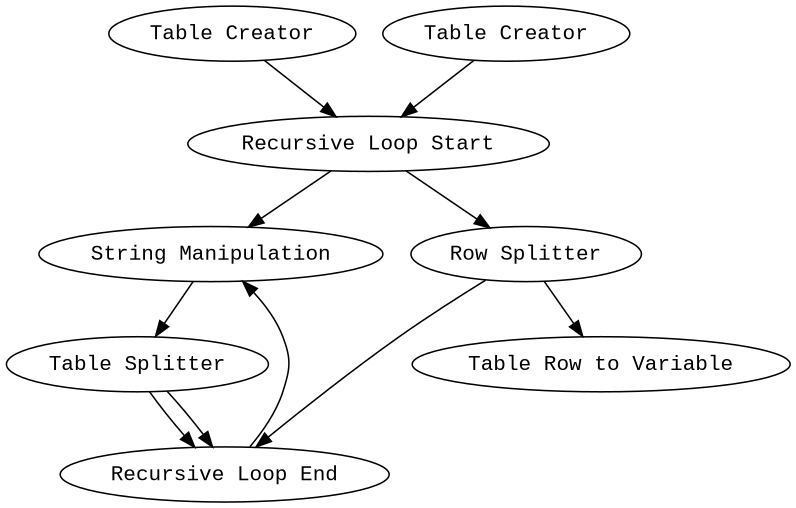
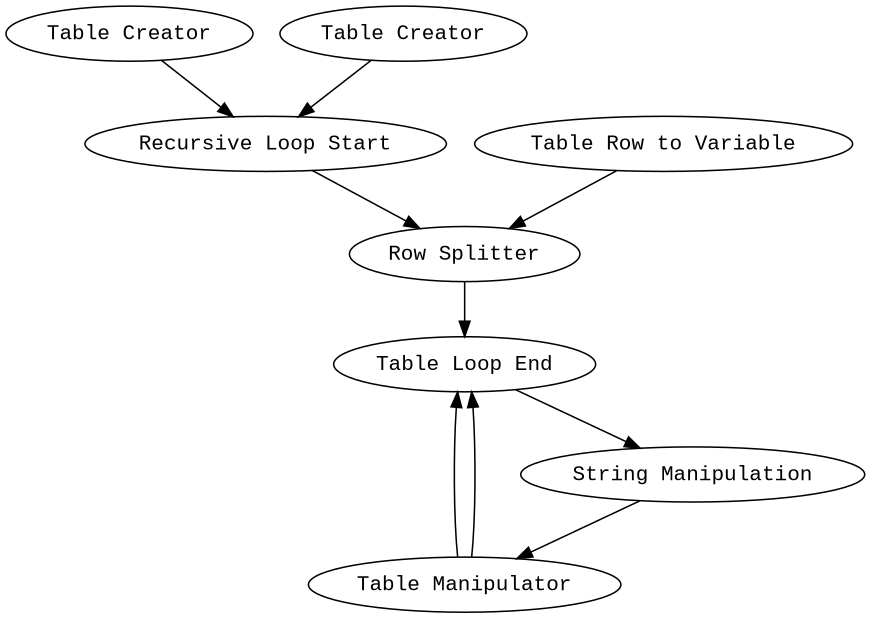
edge "Recursive Loop Start" -> "String Manipulation": removed
edge "Row Splitter" -> "Table Row to Variable": reversed
node "Table Splitter": label "Table Splitter" -> "Table Manipulator"
node "Recursive Loop End": label "Recursive Loop End" -> "Table Loop End"
